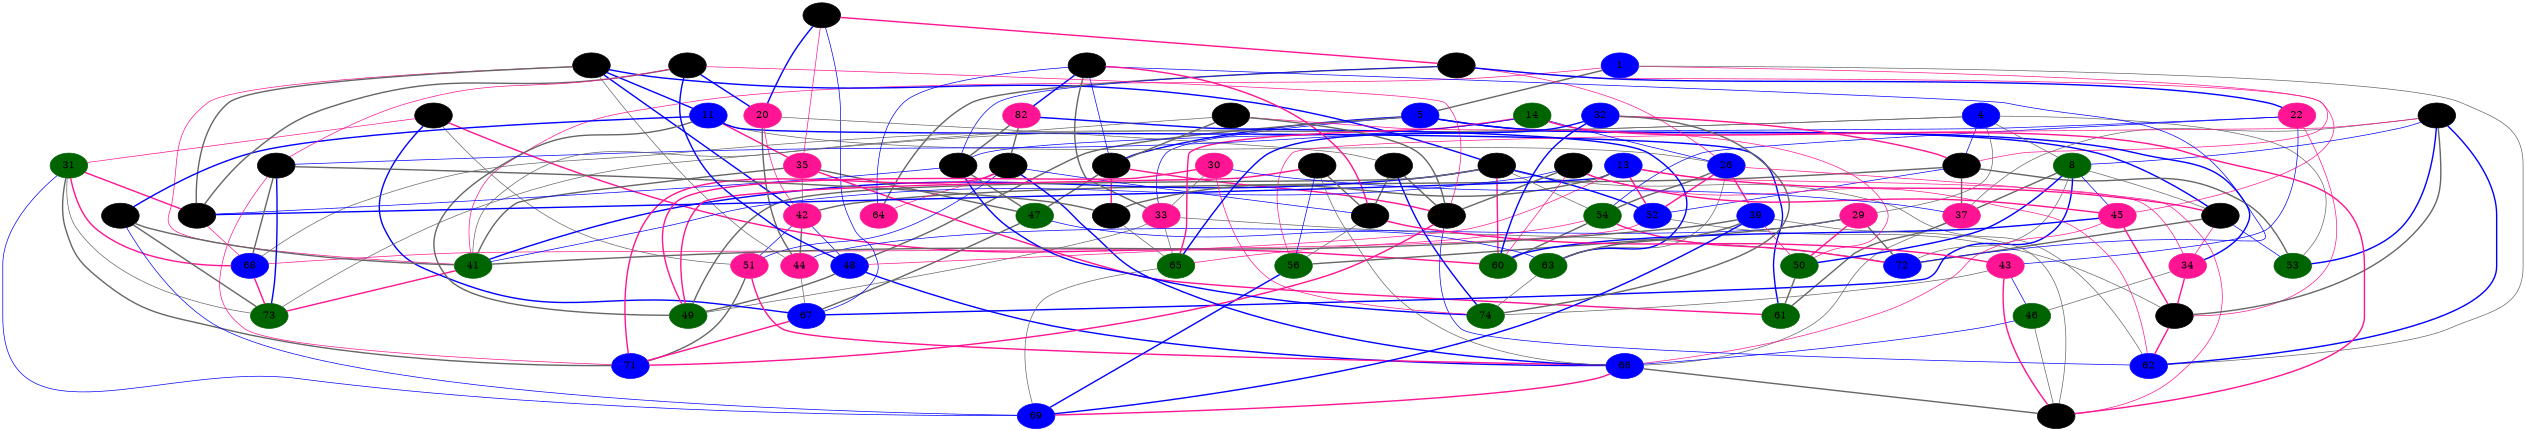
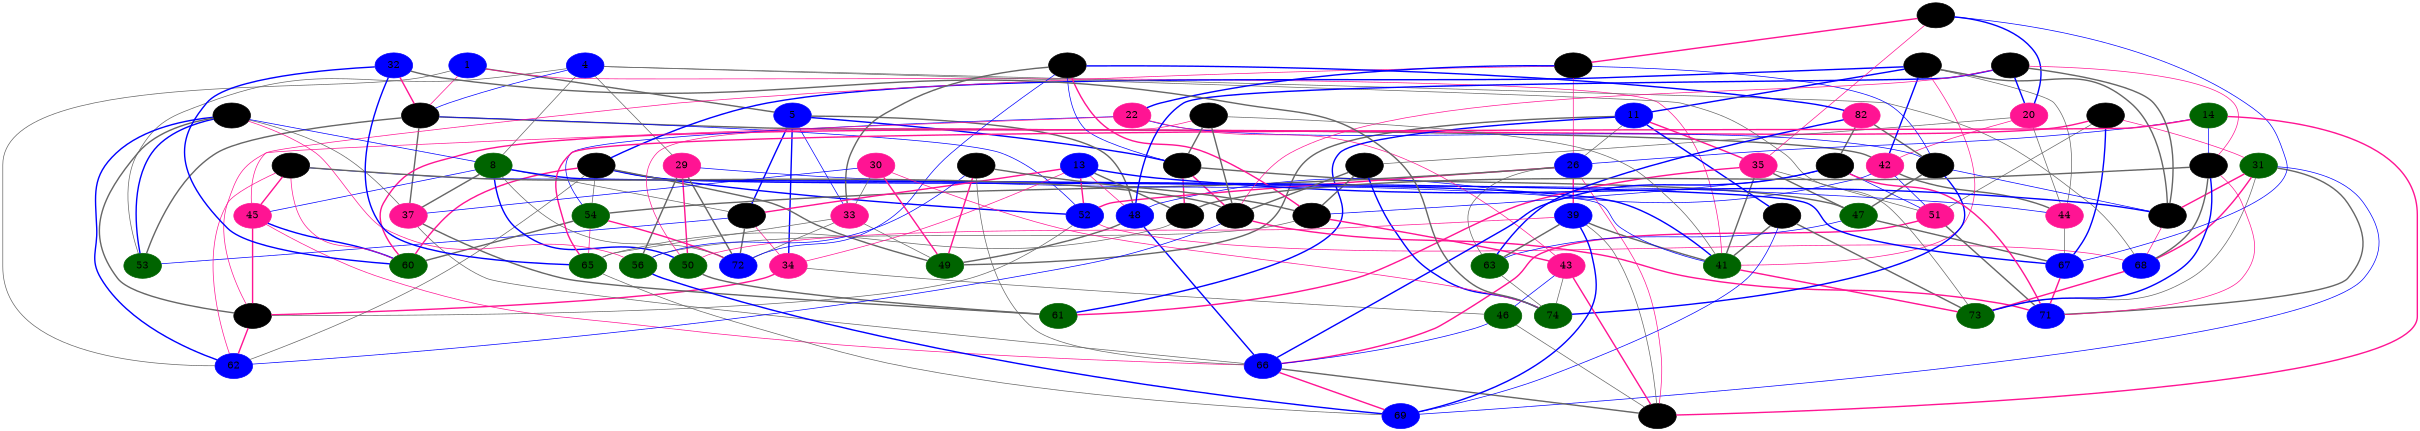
edge "35" -- "42": now "35" -- "51"
edge "20" -- "44": style bold -> solid
node "64": removed
edge "22" -- "43": color blue -> deeppink
